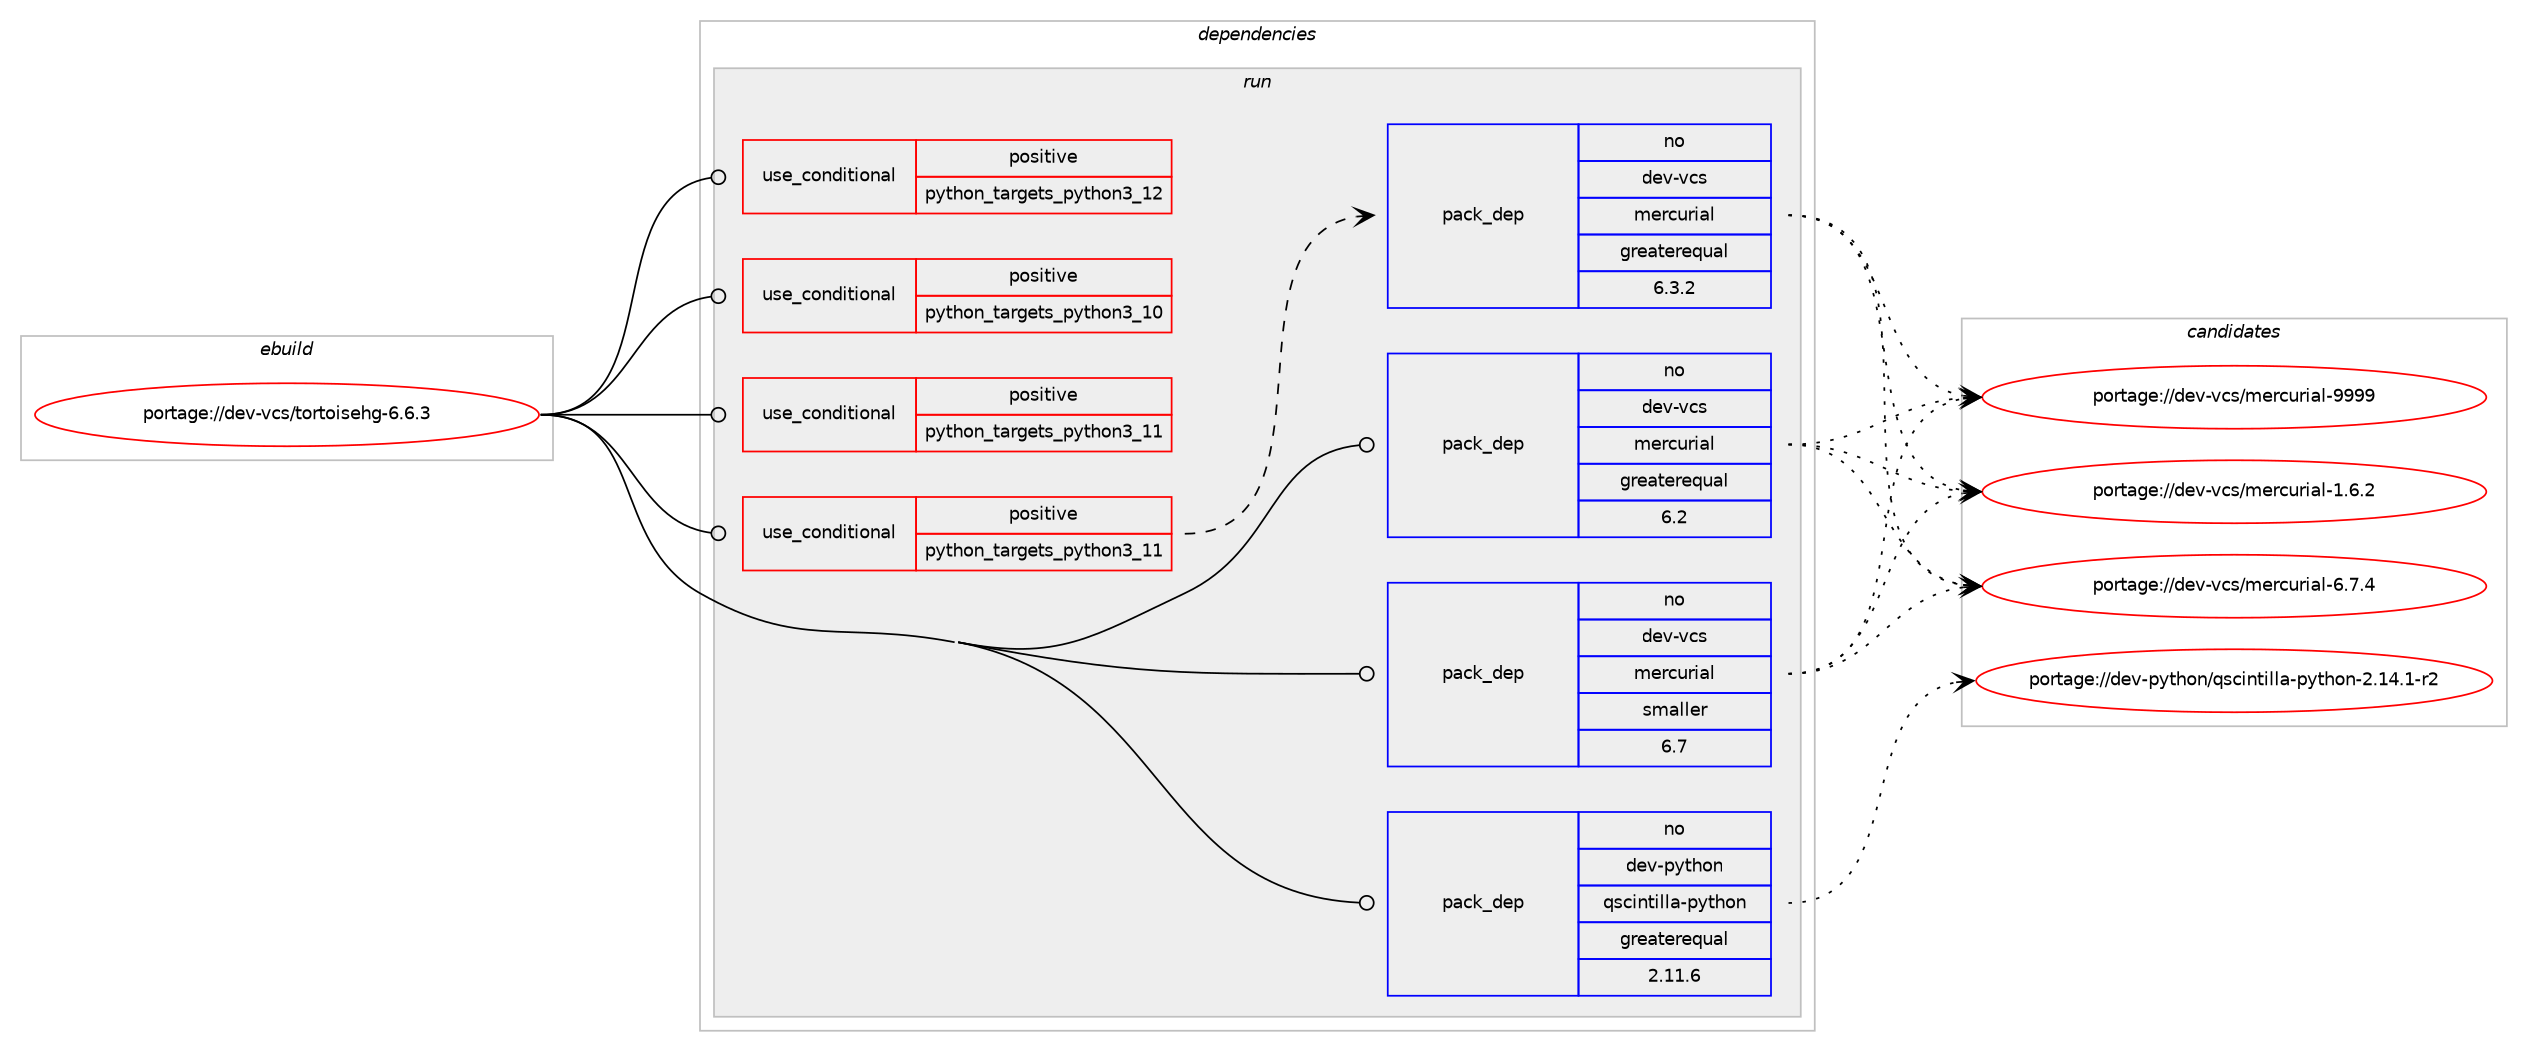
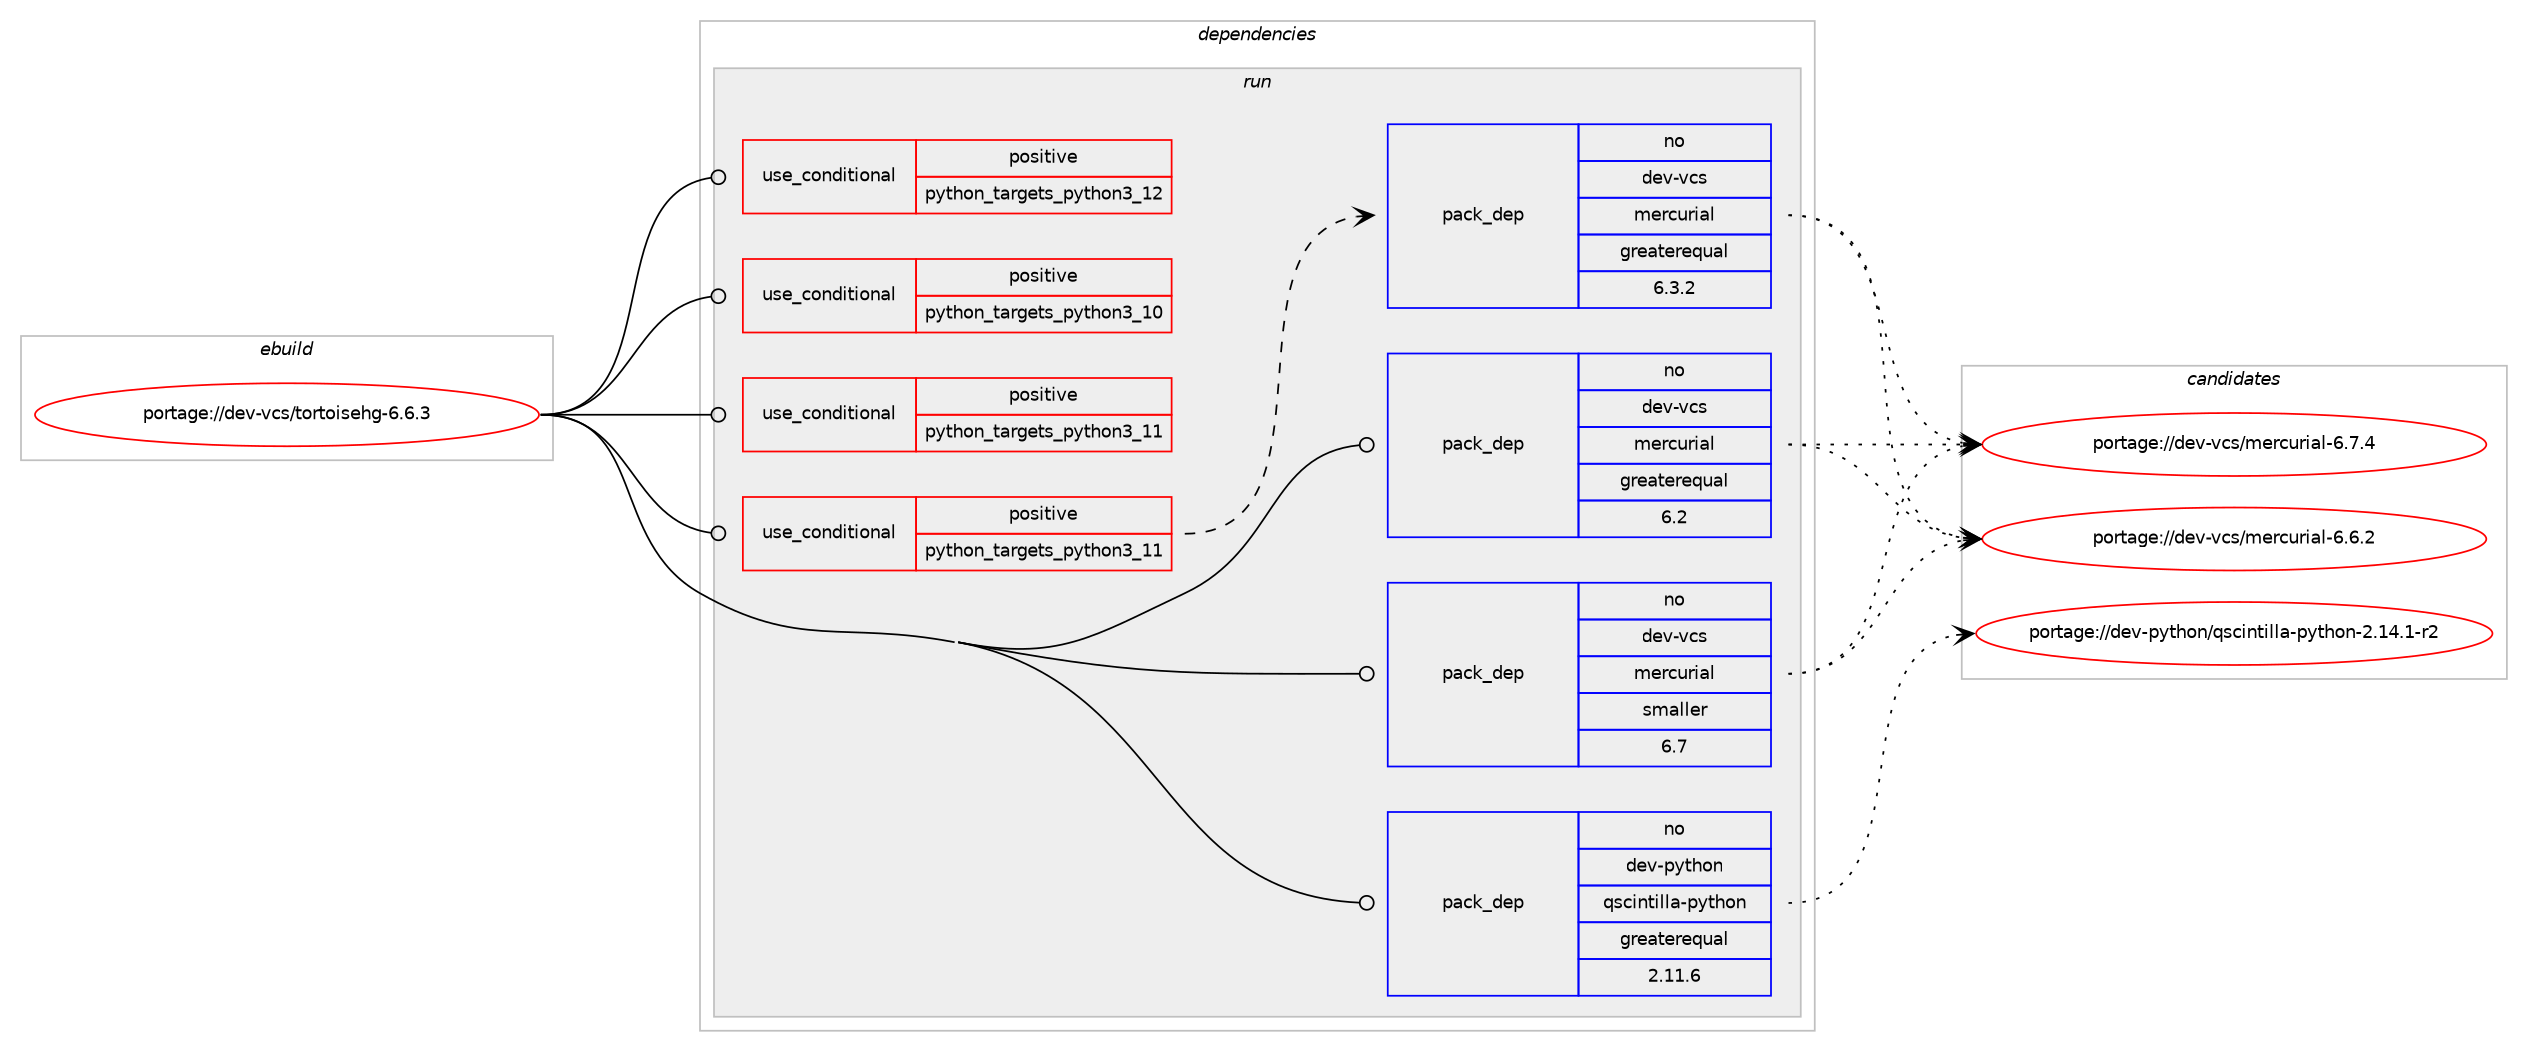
node "portage://dev-vcs/mercurial-9999": removed
node "portage://dev-vcs/mercurial-1.6.2": label "portage://dev-vcs/mercurial-1.6.2" -> "portage://dev-vcs/mercurial-6.6.2"
